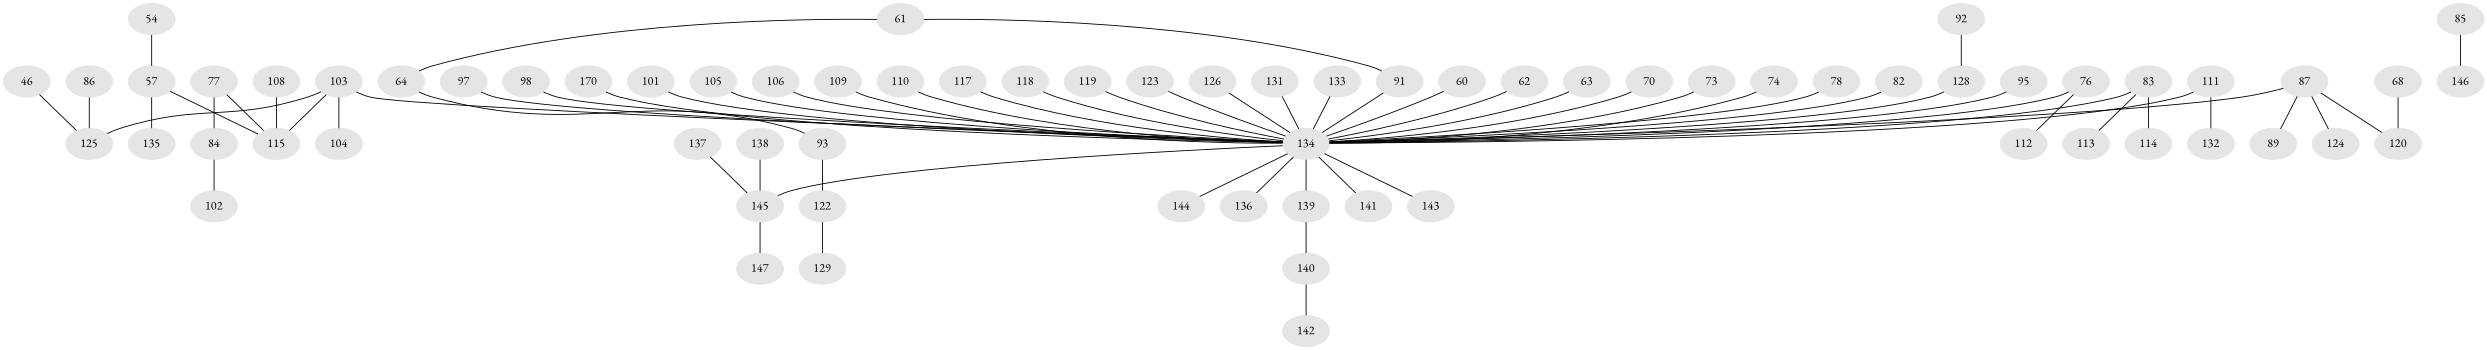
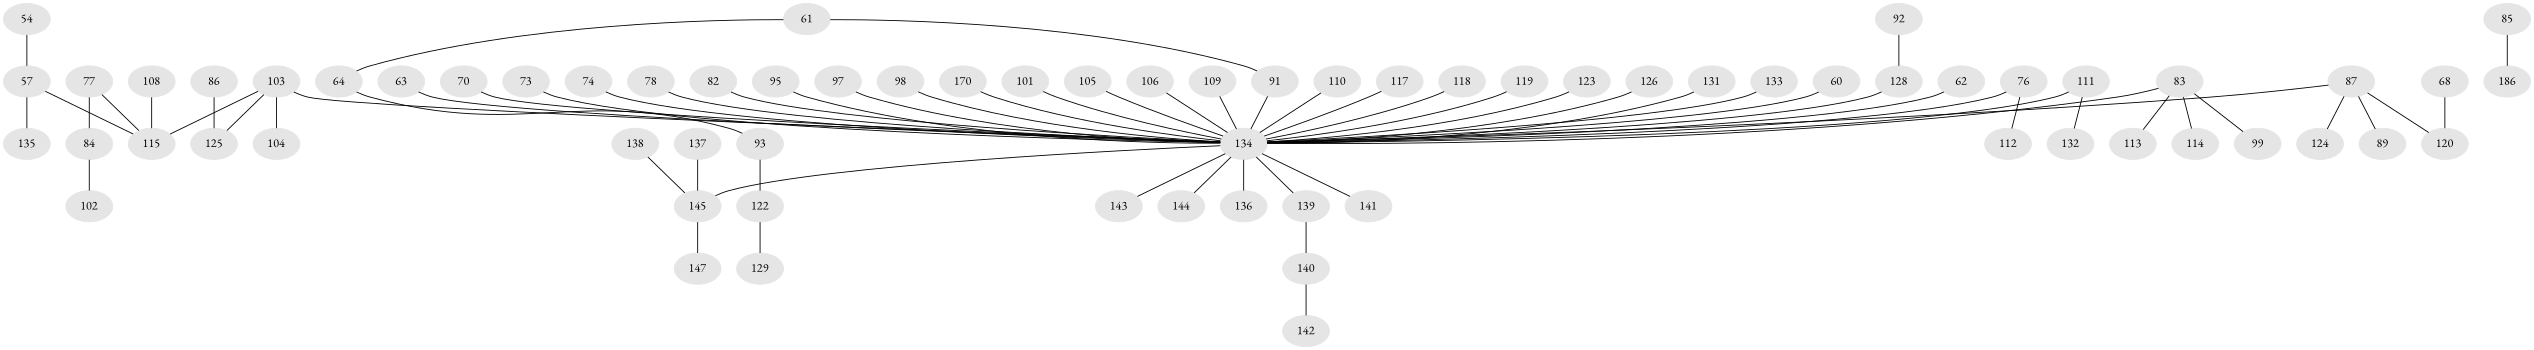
node "46": removed
node "146": label "146" -> "186"
node "99": added
